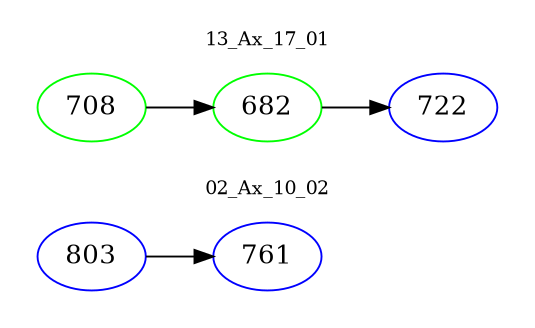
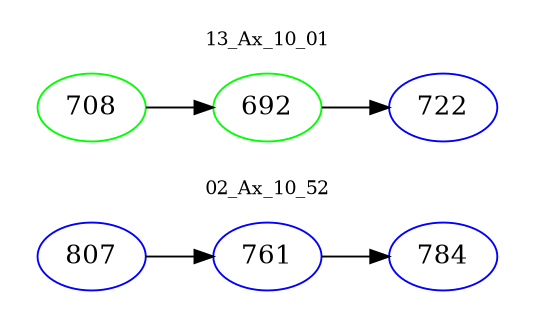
cluster "13_Ax_17_01": label "13_Ax_17_01" -> "13_Ax_10_01"
node "682": label "682" -> "692"
cluster "02_Ax_10_02": label "02_Ax_10_02" -> "02_Ax_10_52"
node "803": label "803" -> "807"
node "784": added
